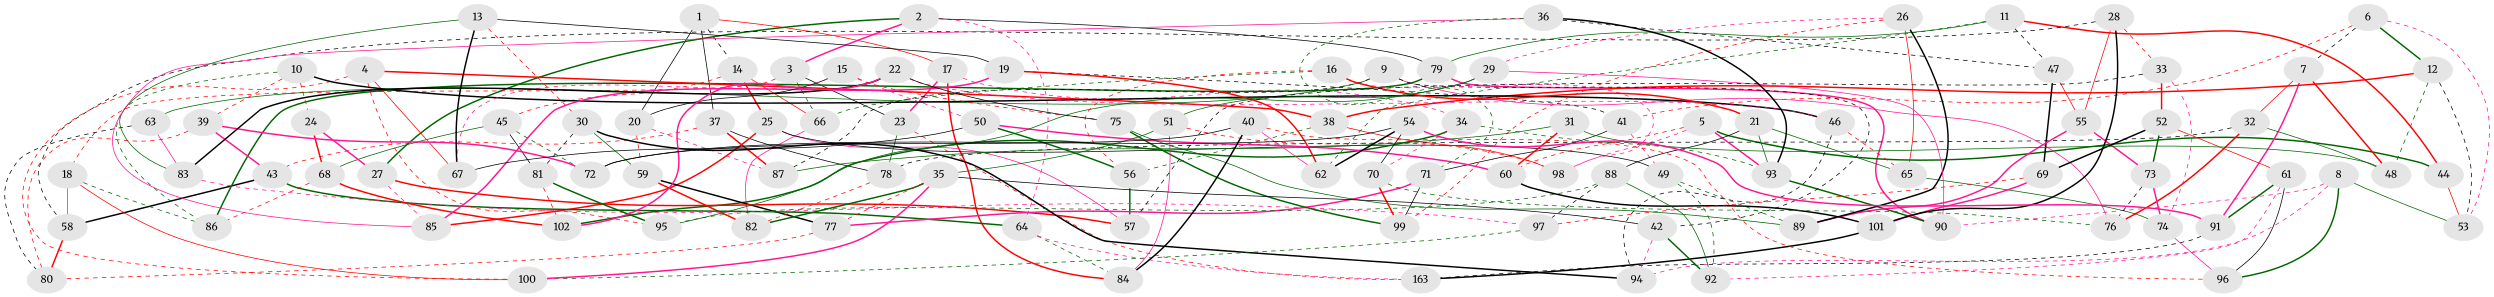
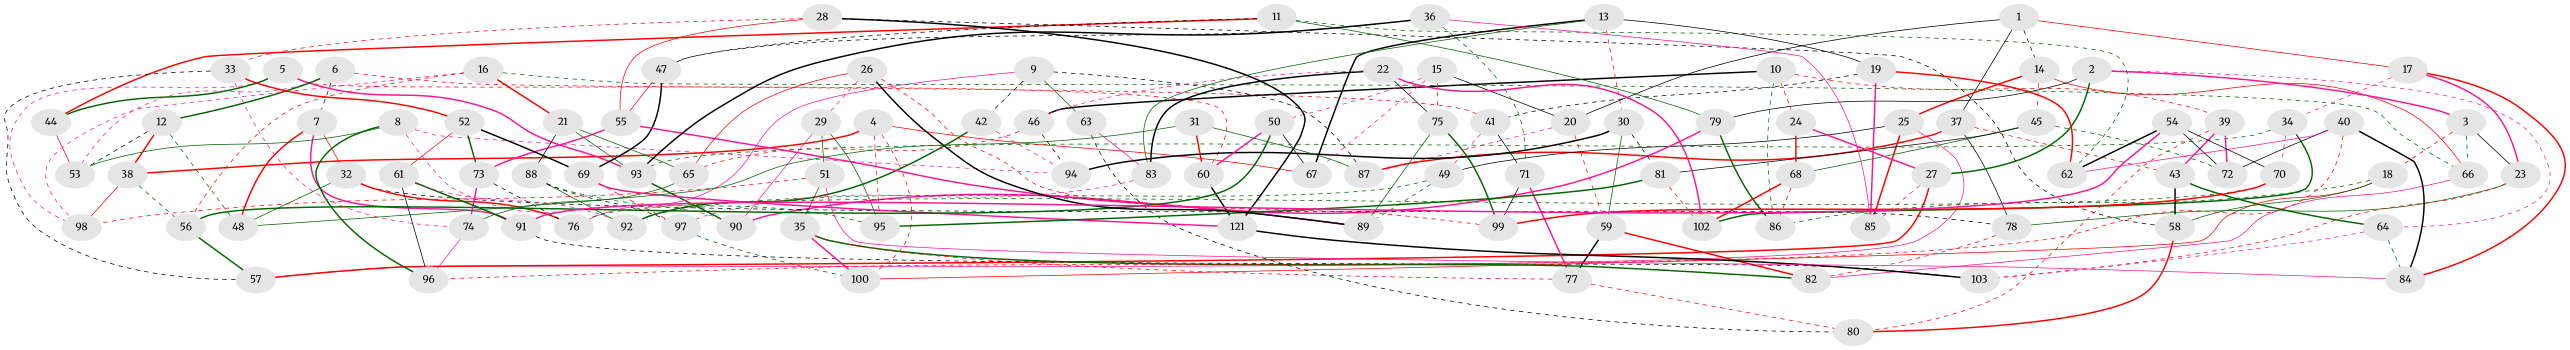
edge "35" -- "42": removed
edge "18" -- "58": color deeppink -> darkgreen
node "101": label "101" -> "121"
node "163": label "163" -> "103"
